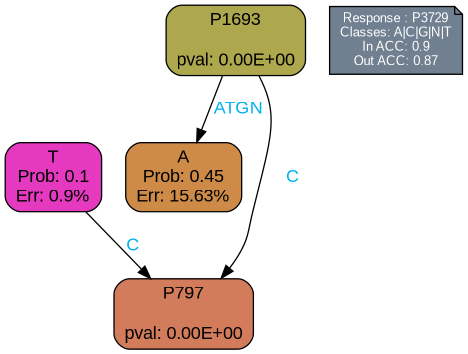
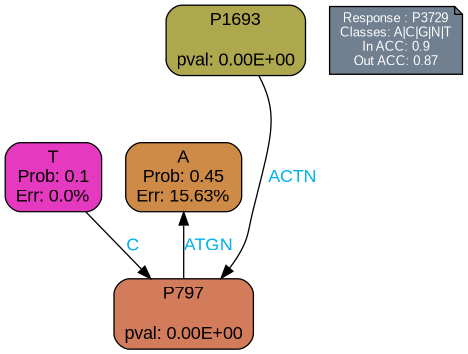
edge "P1693 pval: 0.00E+00" -> "A Prob: 0.45 Err: 15.63%": now "P797 pval: 0.00E+00" -> "A Prob: 0.45 Err: 15.63%"
node "T Prob: 0.1 Err: 0.9%": label "T Prob: 0.1 Err: 0.9%" -> "T Prob: 0.1 Err: 0.0%"
edge "P1693 pval: 0.00E+00" -> "P797 pval: 0.00E+00": label "C" -> "ACTN"
